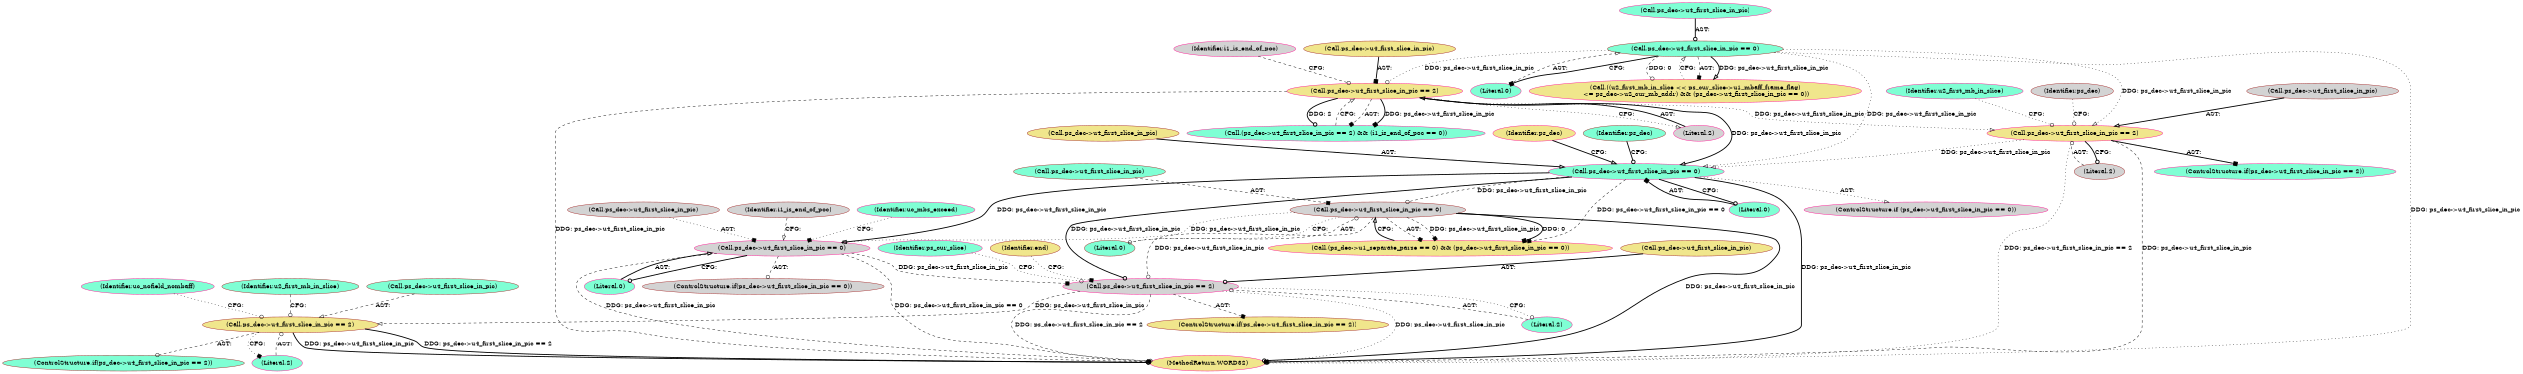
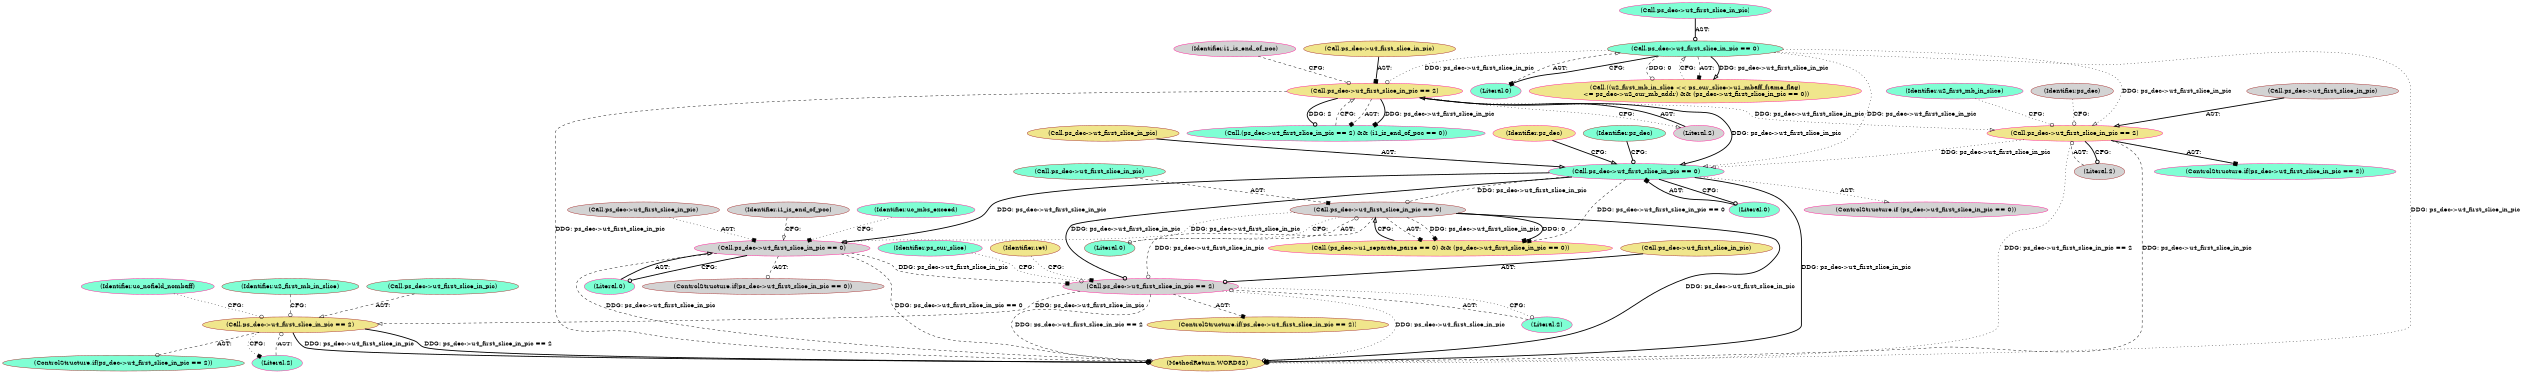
node "(Identifier,end)": label "(Identifier,end)" -> "(Identifier,ret)"
node "(MethodReturn,WORD32)": color deeppink -> brown
